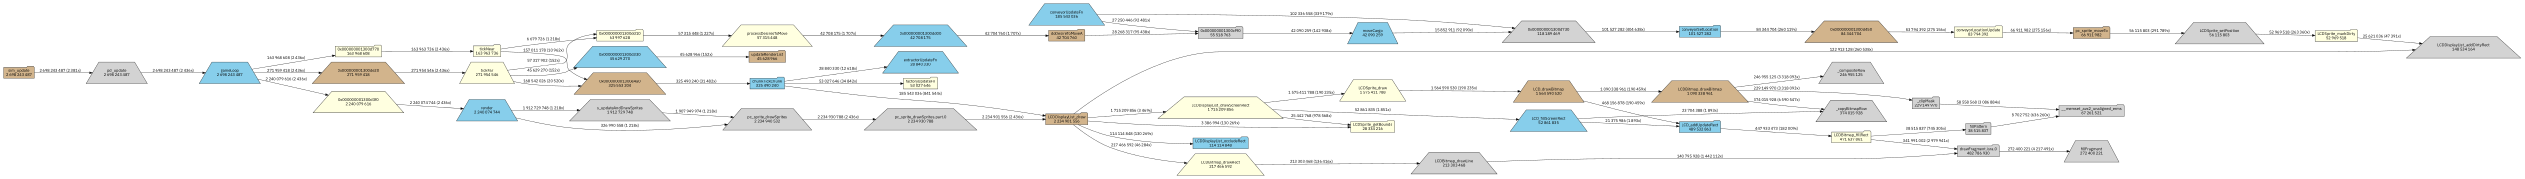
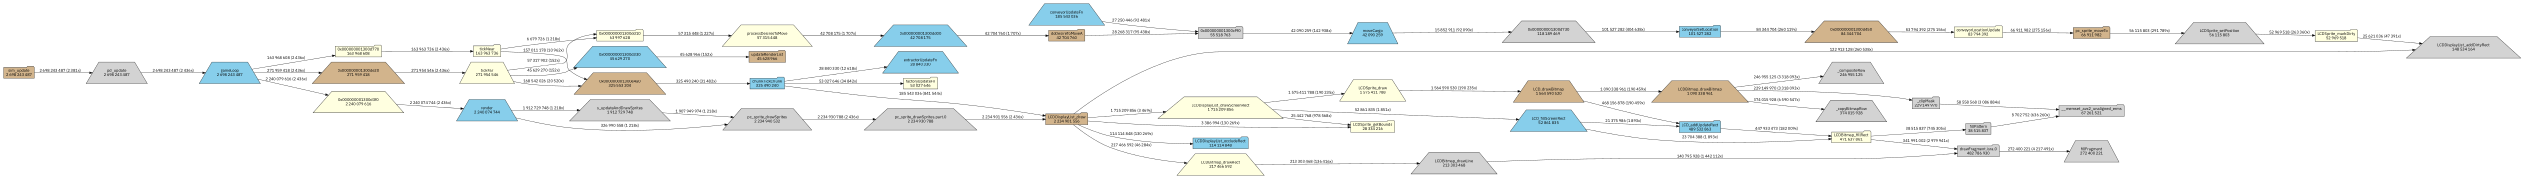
edge "conveyorUpdateFn 185 543 036" -> "0x000000001300d730 118 189 469": removed, label "102 336 558 (339 179x)"
edge "LCD_fillScreenRect 52 861 835" -> "_copyBitmapRow 374 015 928": now "LCD_fillScreenRect 52 861 835" -> "LCDBitmap_fillRect 471 637 861"
